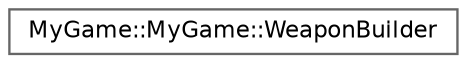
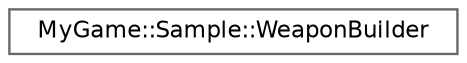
node "MyGame::MyGame::WeaponBuilder": label "MyGame::MyGame::WeaponBuilder" -> "MyGame::Sample::WeaponBuilder"
